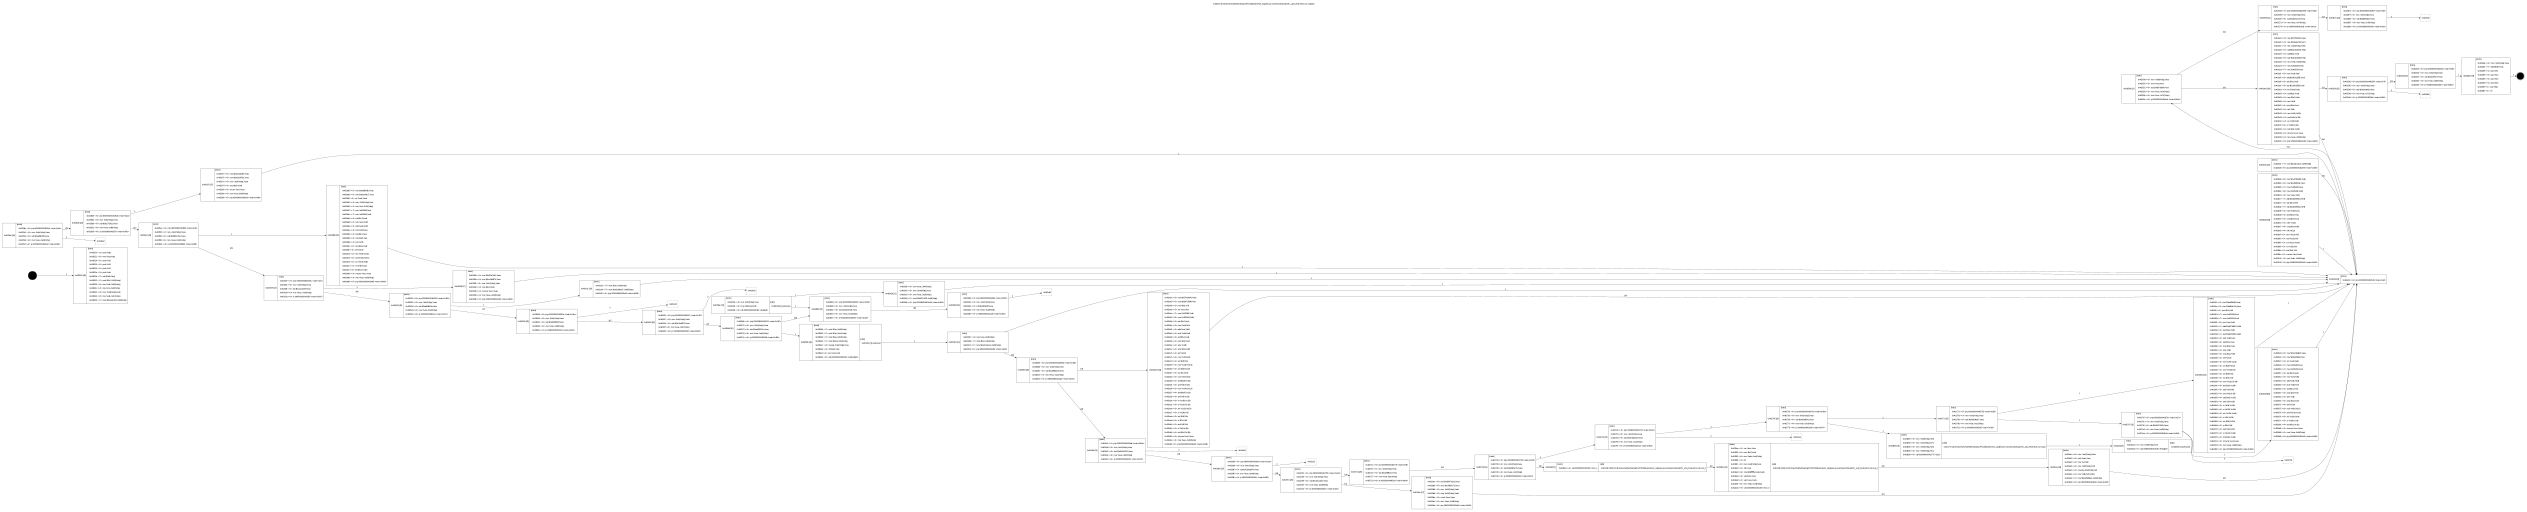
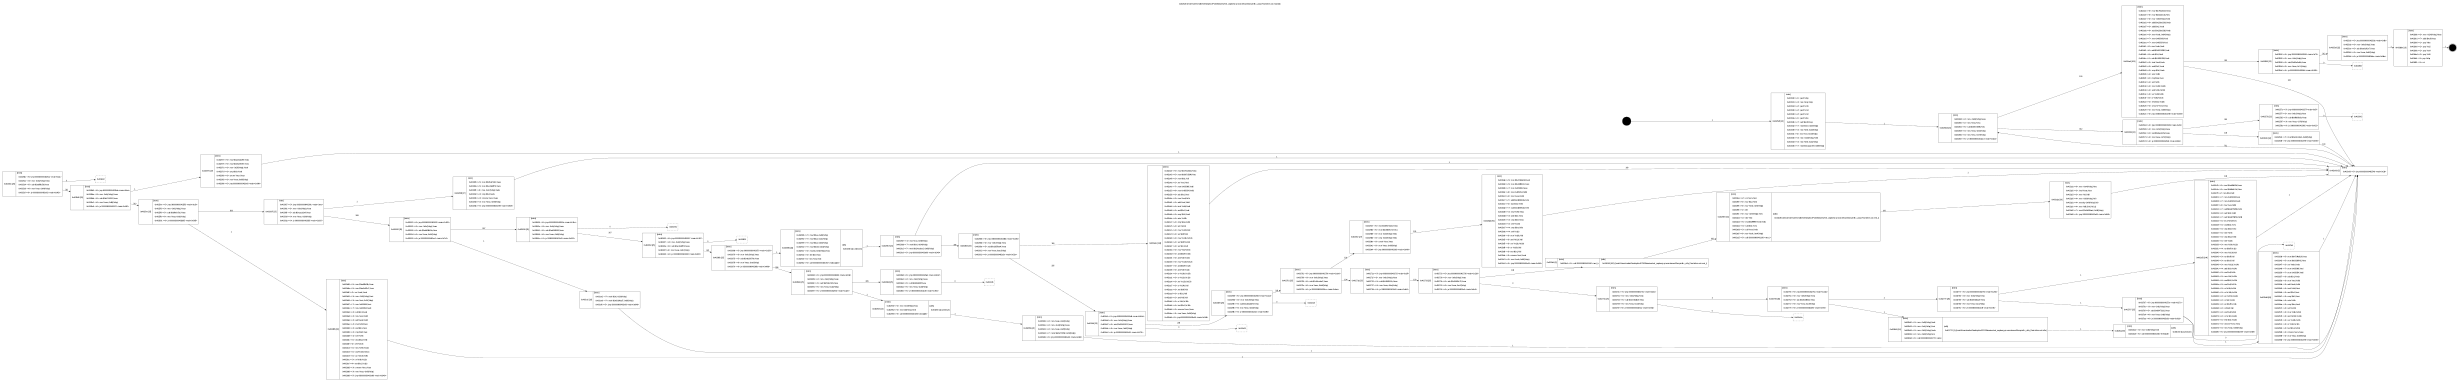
edge "0x402520 [45]" -> "0x40254d [23]": added, label "1"
edge "0x402564 [22]" -> "0x402b31 [12]": added, label "100"
edge "0x40294e [13]" -> "0x402684 [25]": reversed
edge "0x4029ce [27]" -> "0x402e69 [5]": now "0x4029ce [27]" -> "0x402bab [94]"
